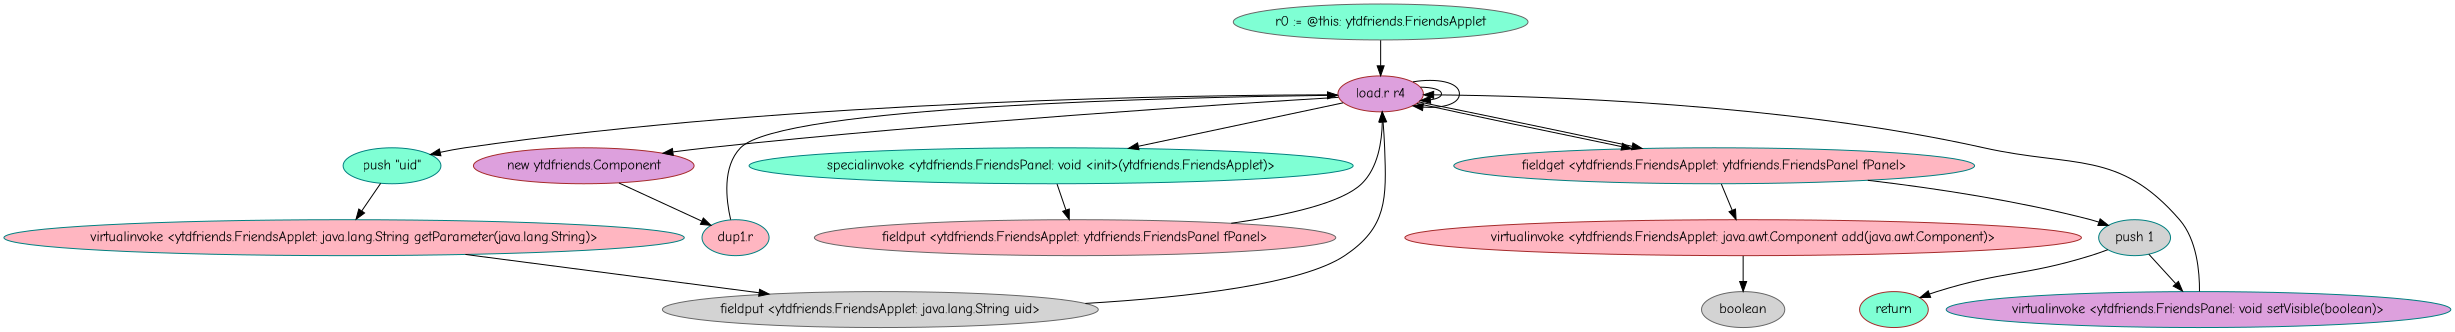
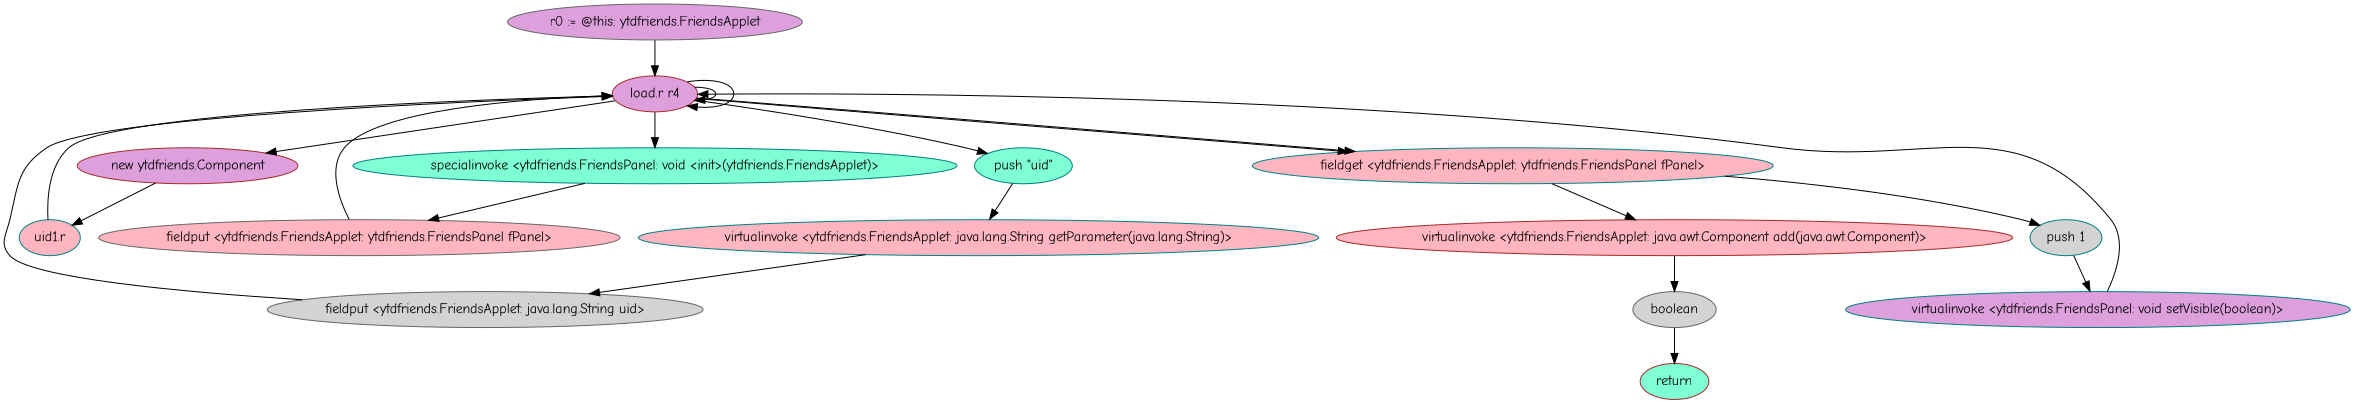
node "r0 := @this: ytdfriends.FriendsApplet": fillcolor aquamarine -> plum
node "dup1.r": label "dup1.r" -> "uid1.r"
edge "push 1" -> "return": now "boolean" -> "return"
